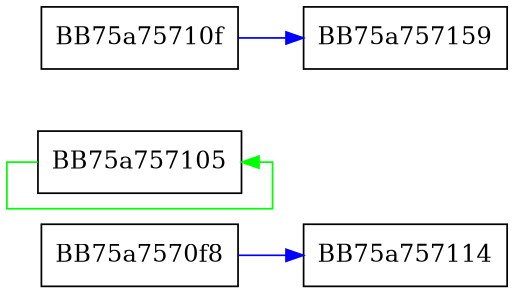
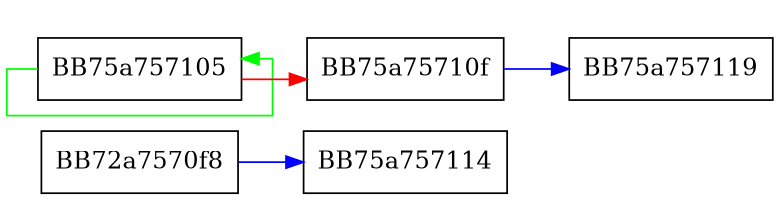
node "BB75a757159": label "BB75a757159" -> "BB75a757119"
edge "BB75a757105" -> "BB75a75710f": added
node "BB75a7570f8": label "BB75a7570f8" -> "BB72a7570f8"
